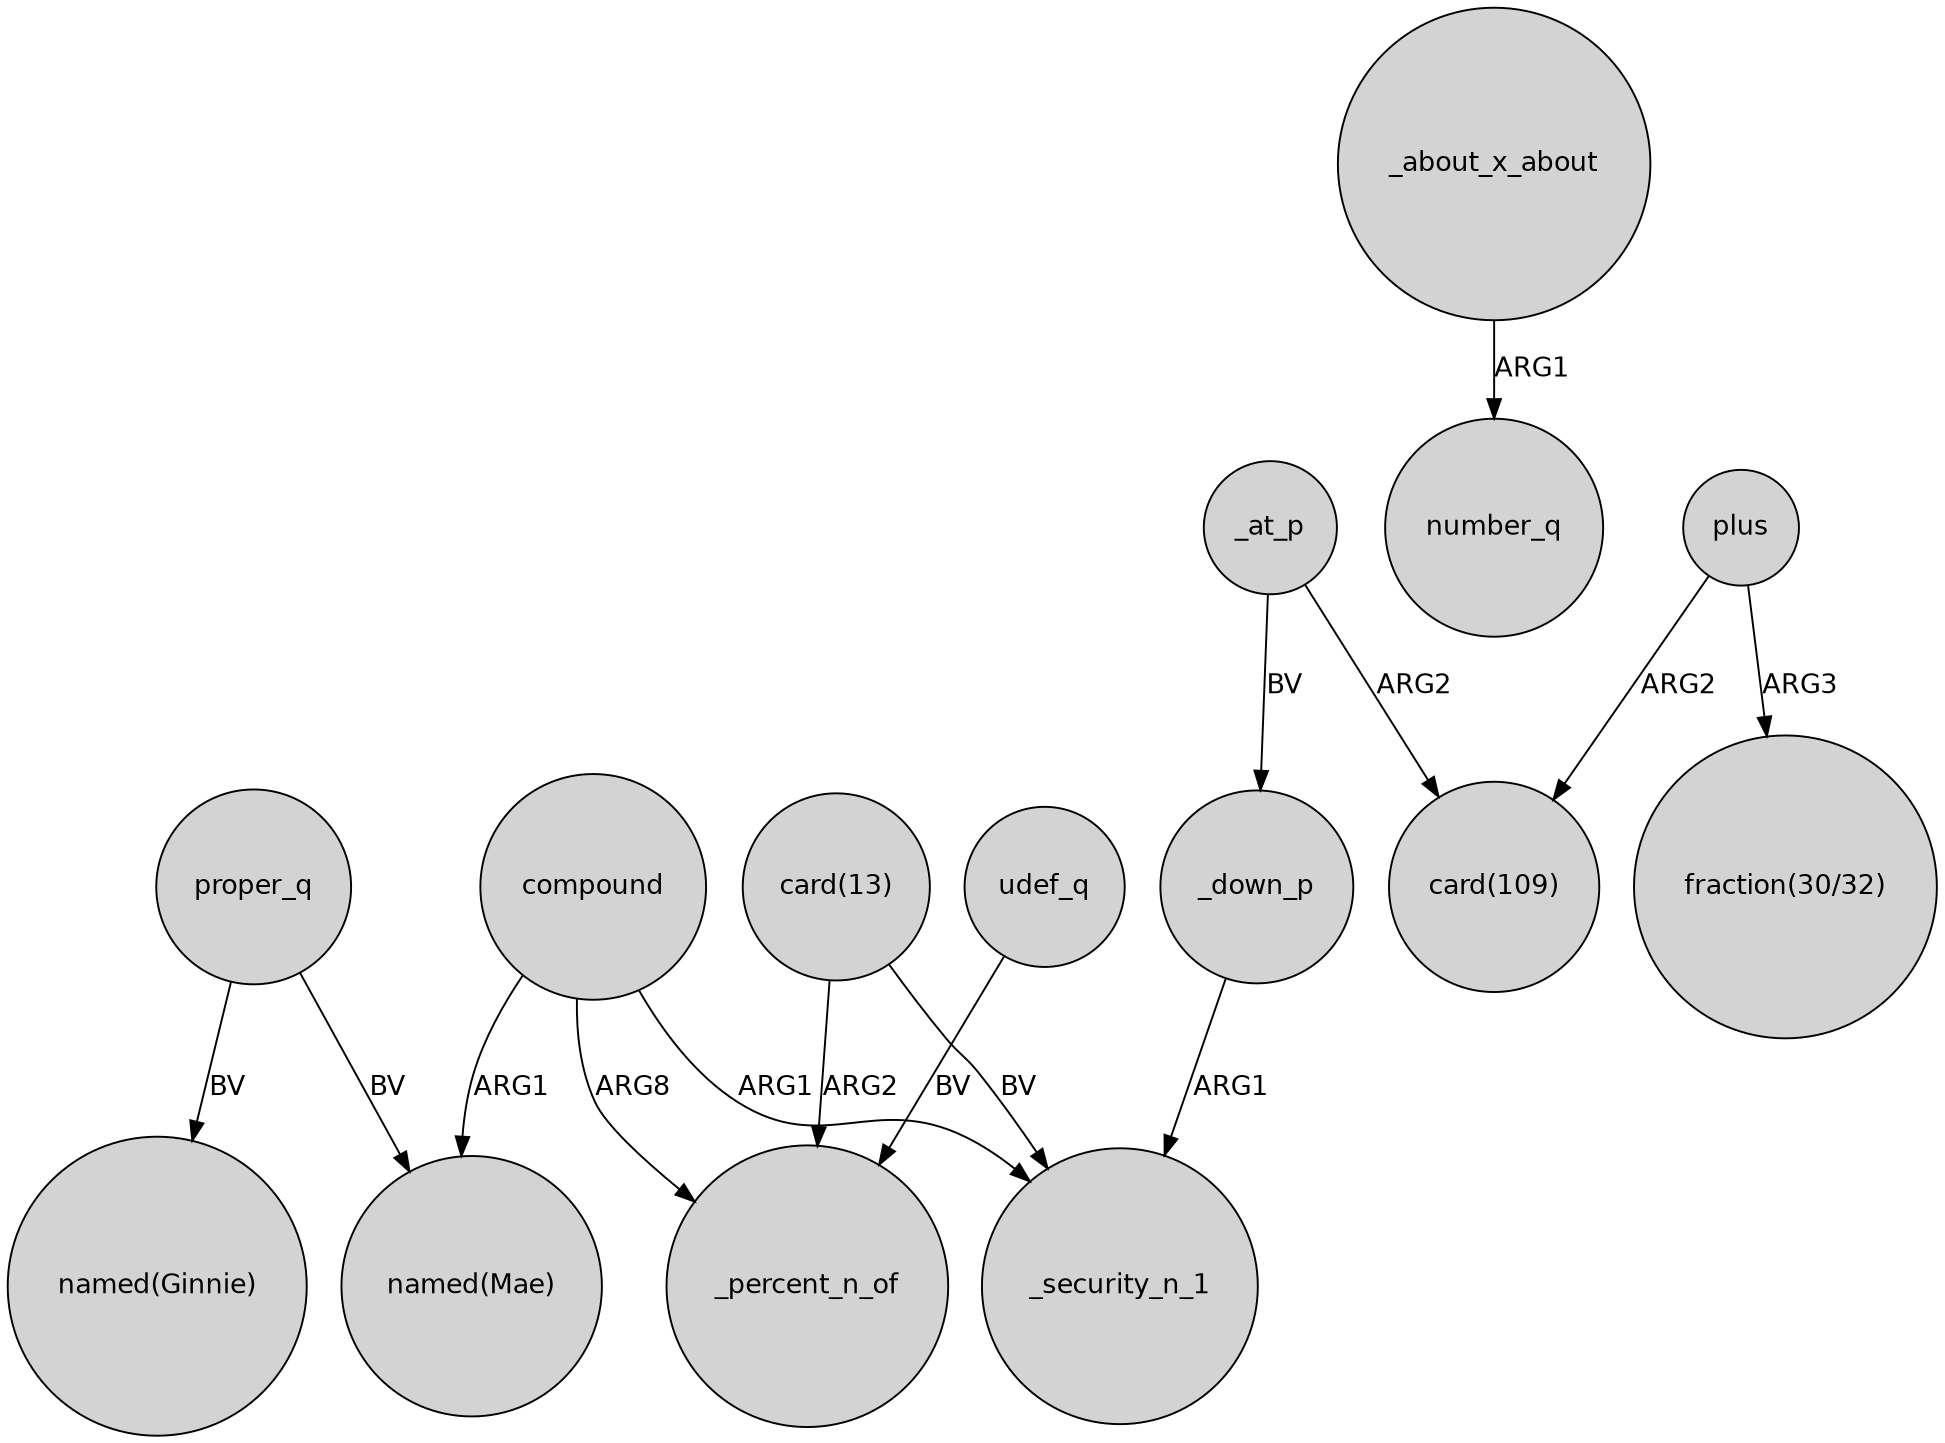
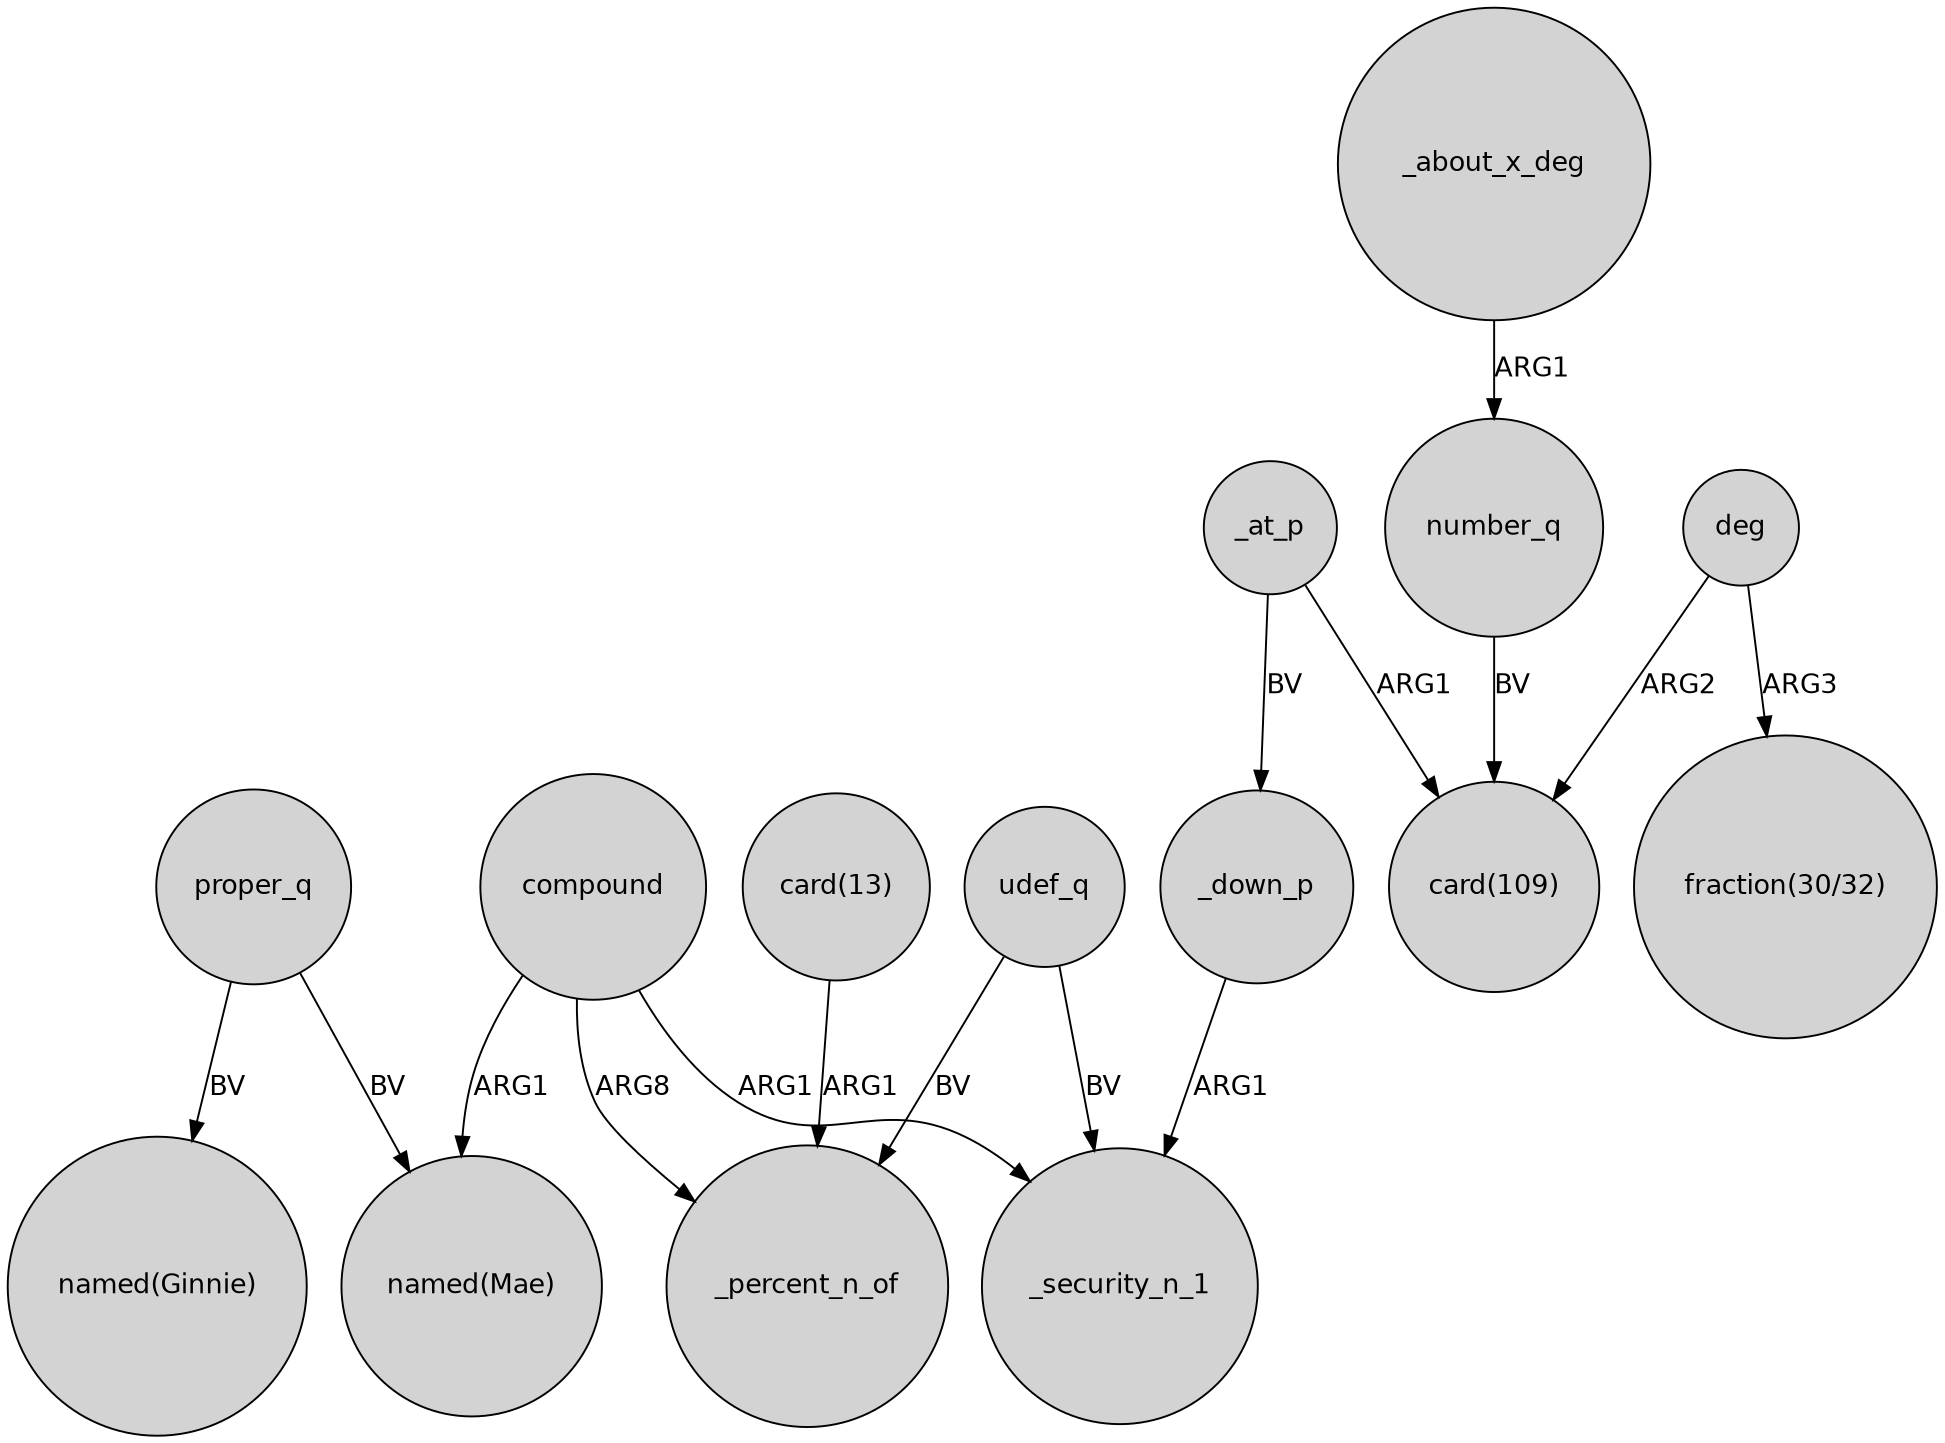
node "_about_x_about": label "_about_x_about" -> "_about_x_deg"
node "plus": label "plus" -> "deg"
edge "_at_p" -> "card(109)": label "ARG2" -> "ARG1"
edge "number_q" -> "card(109)": added, label "BV"
edge "card(13)" -> "_security_n_1": now "udef_q" -> "_security_n_1"
edge "card(13)" -> "_percent_n_of": label "ARG2" -> "ARG1"
